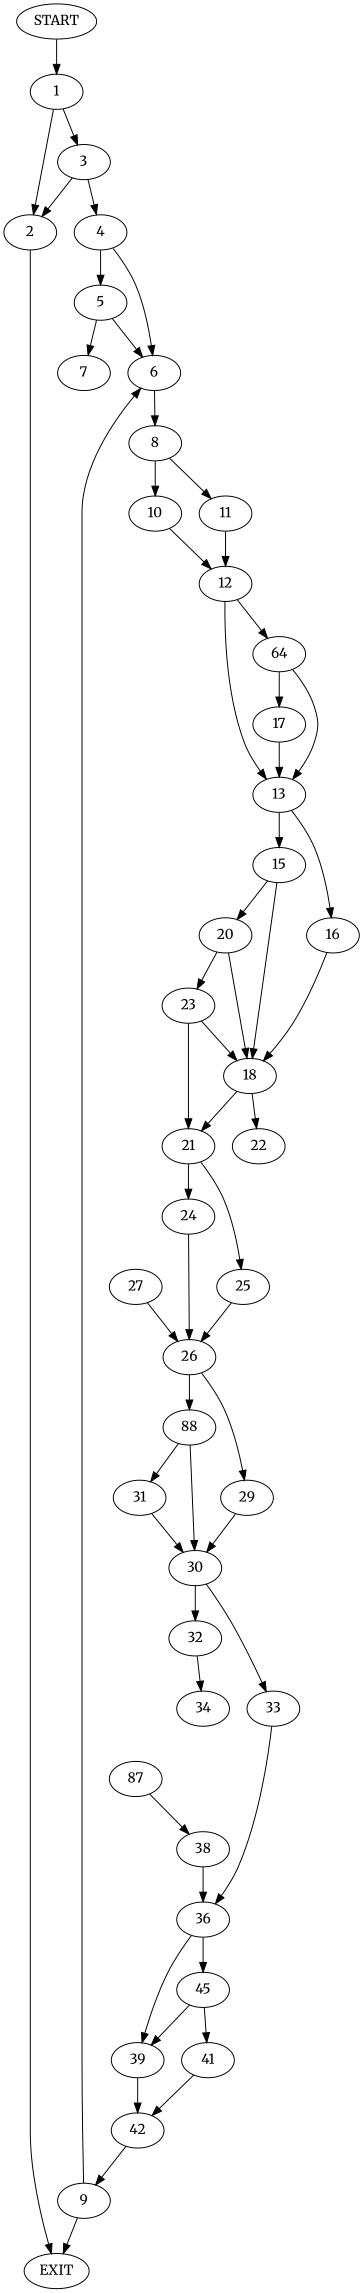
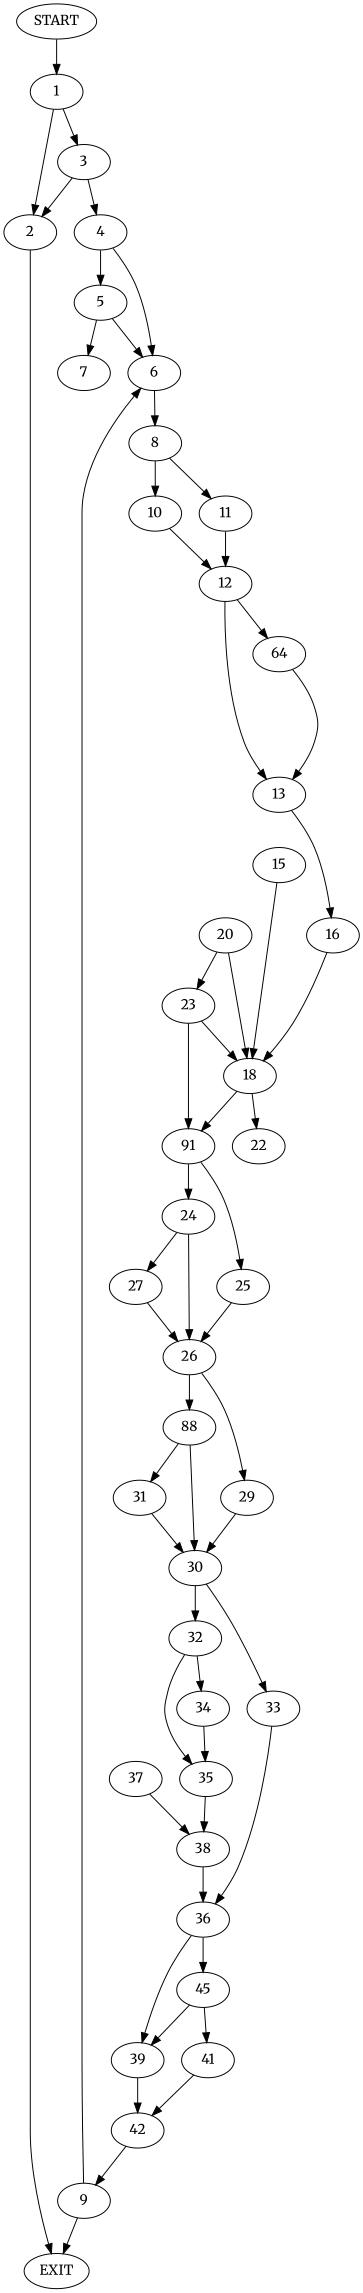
node "17": removed
edge "13" -> "15": removed
edge "15" -> "20": removed
node "21": label "21" -> "91"
edge "24" -> "27": added
node "87": label "87" -> "37"
node "35": added
